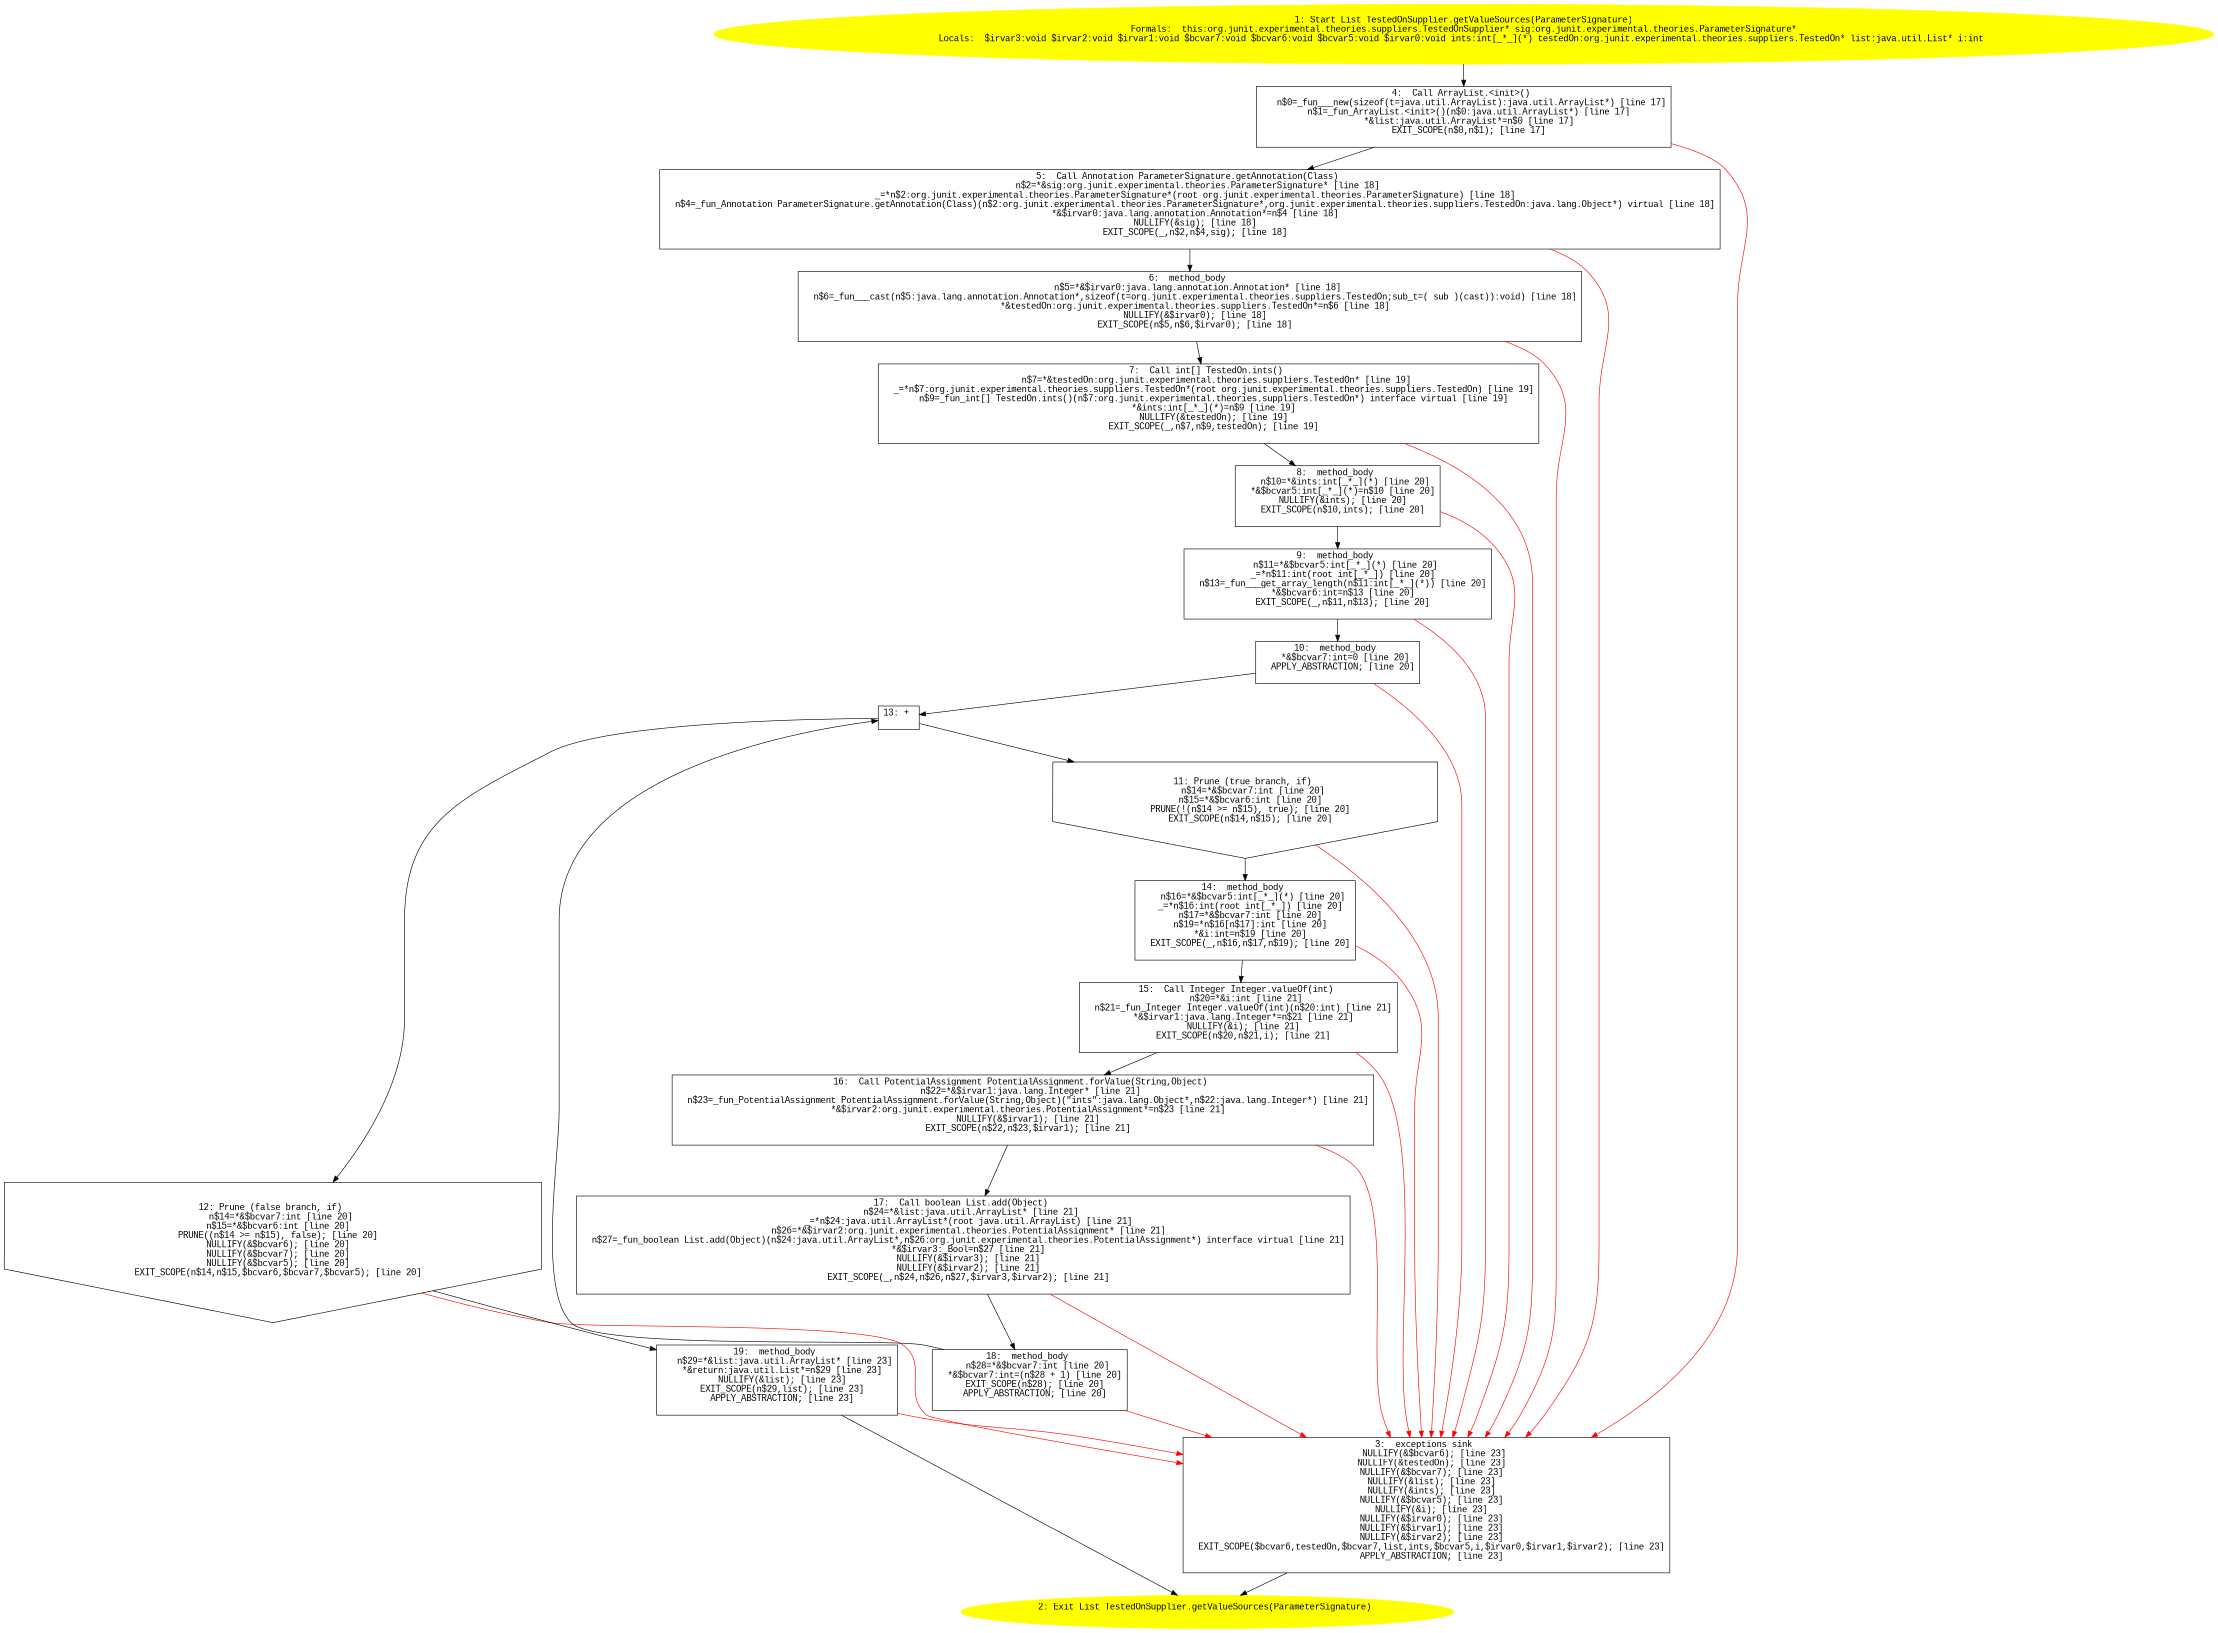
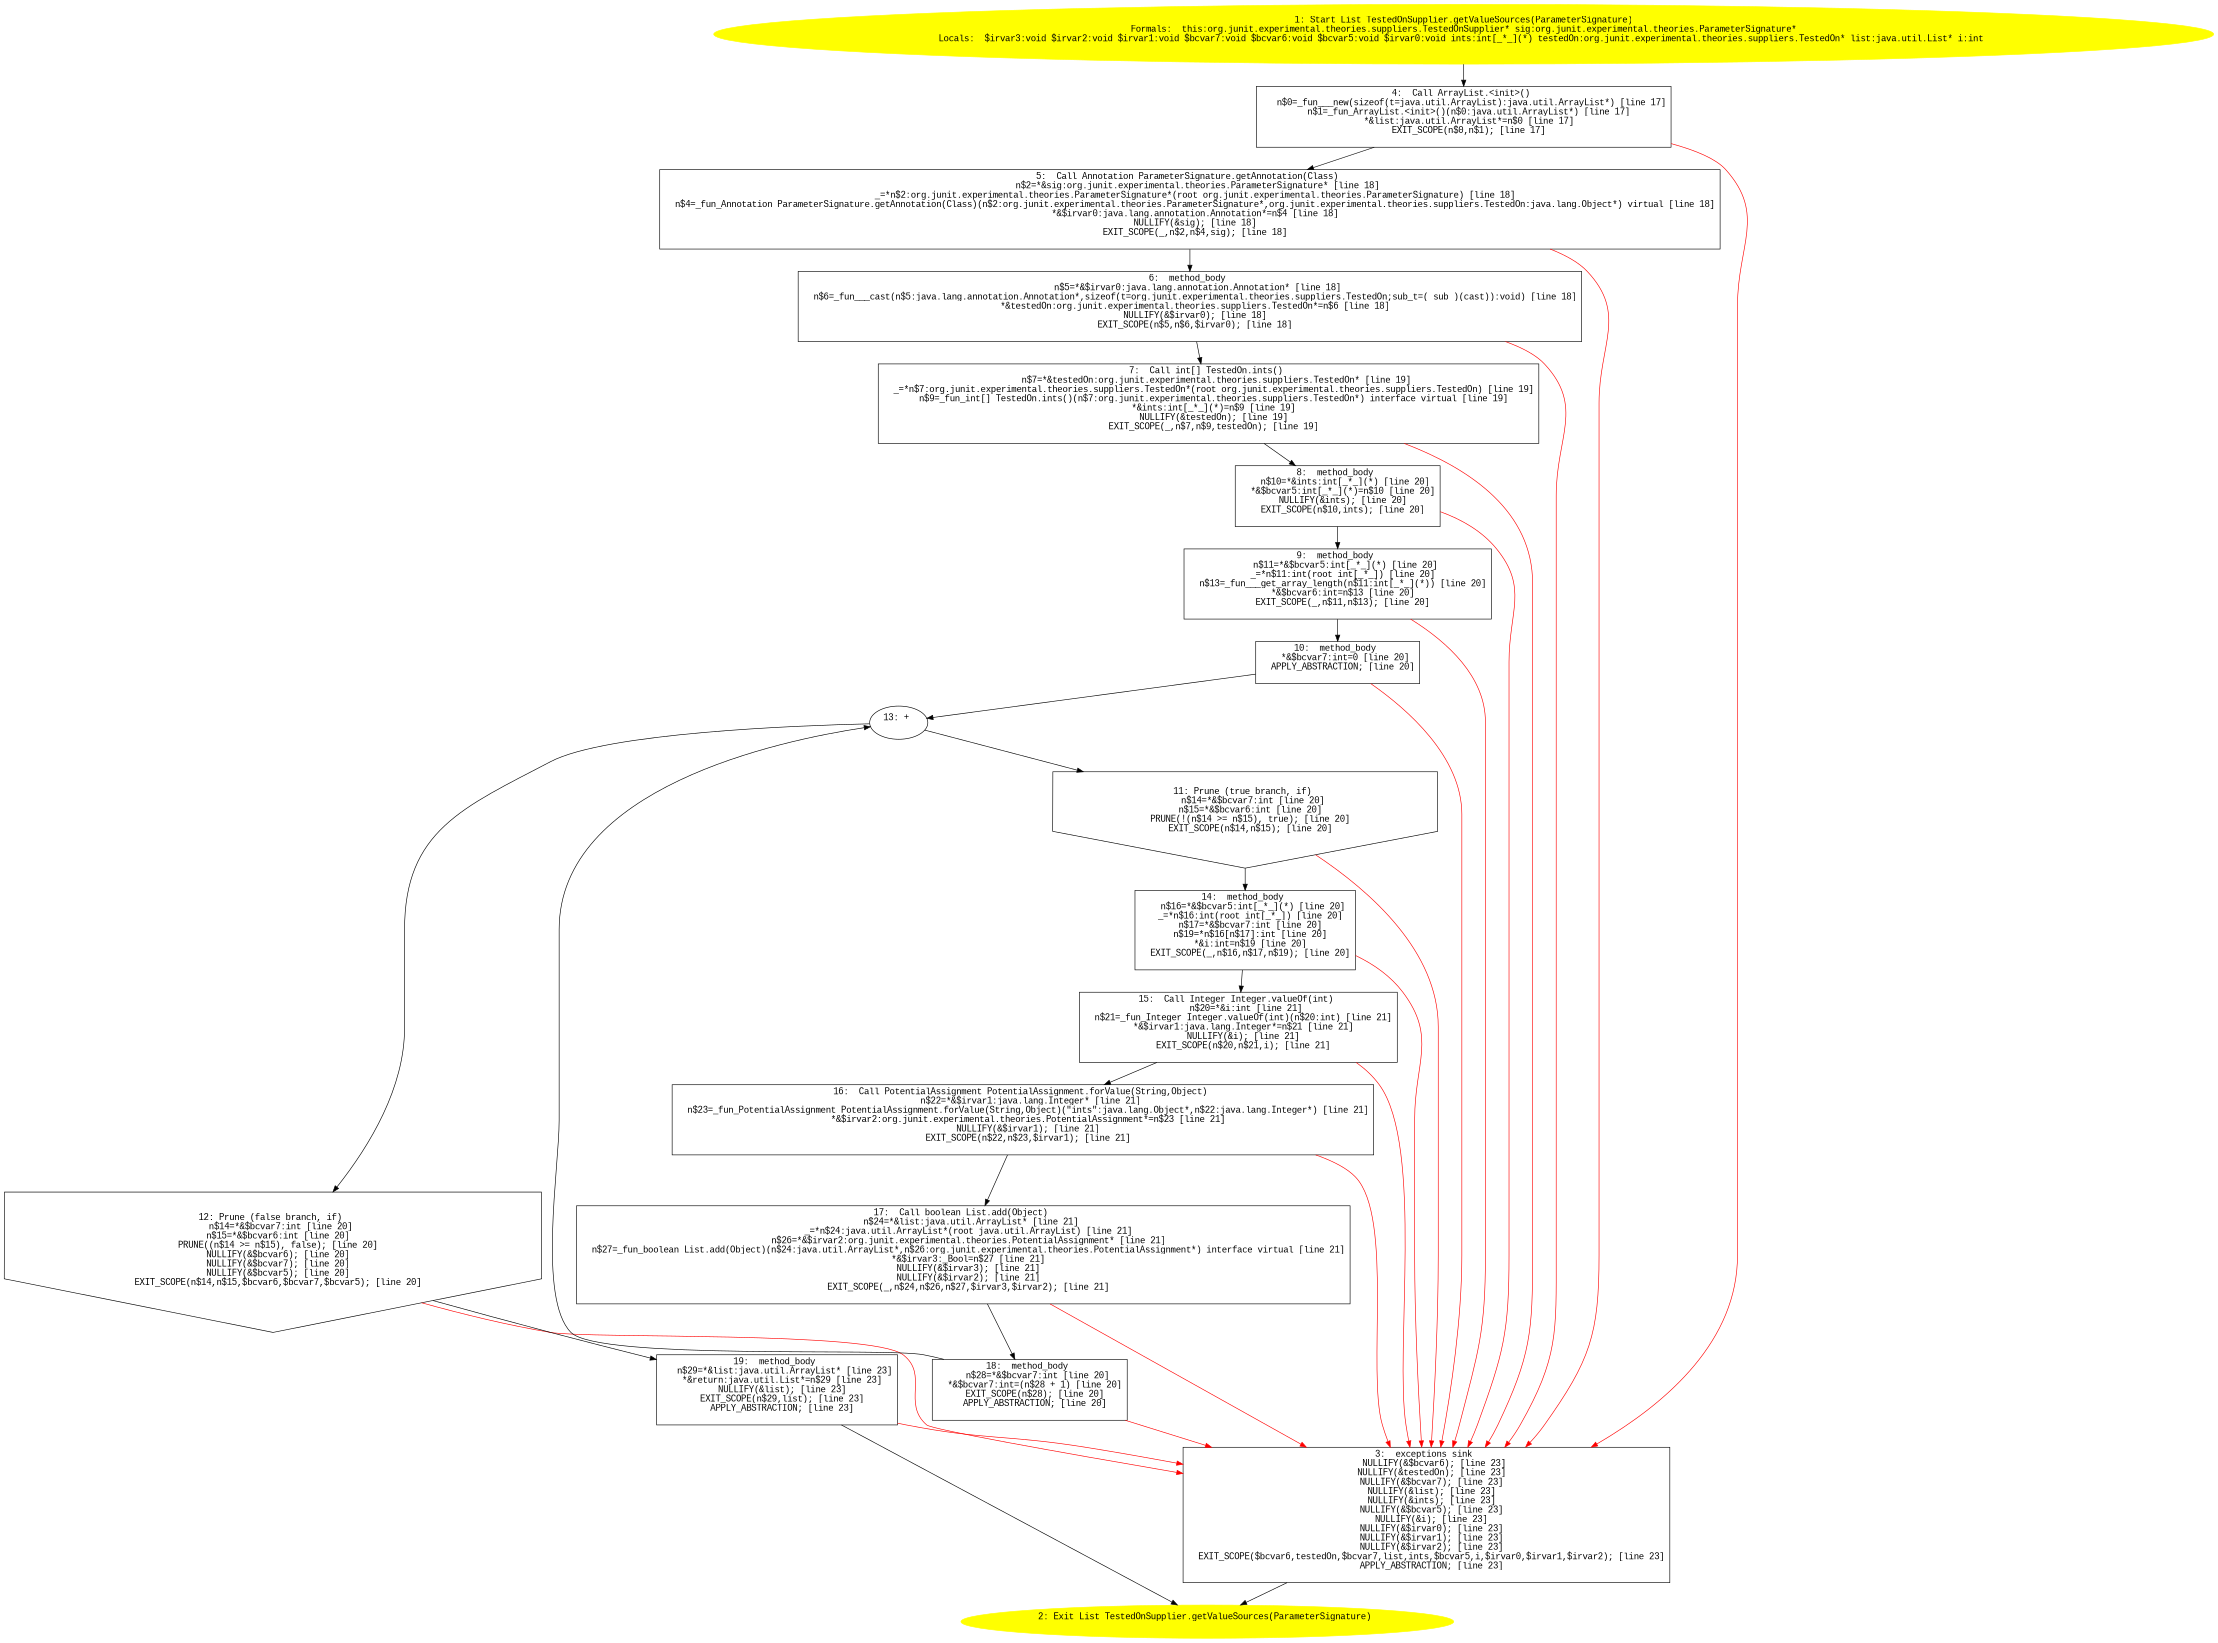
node "13: +": shape box -> ellipse
